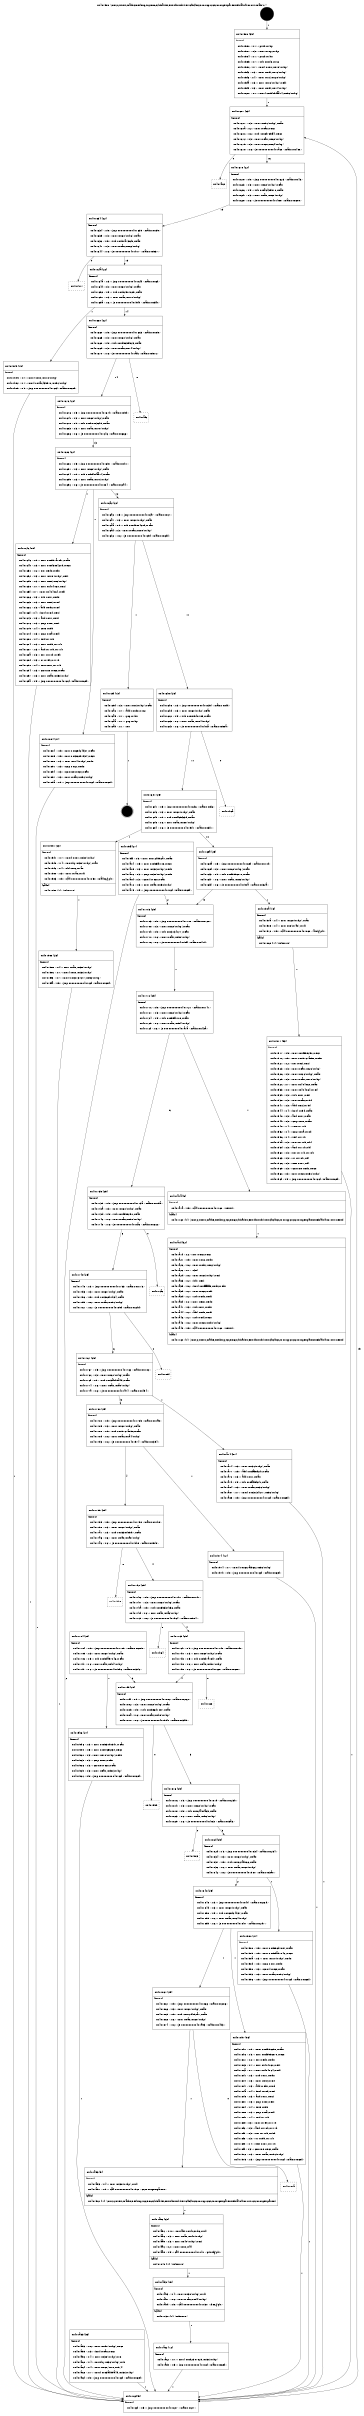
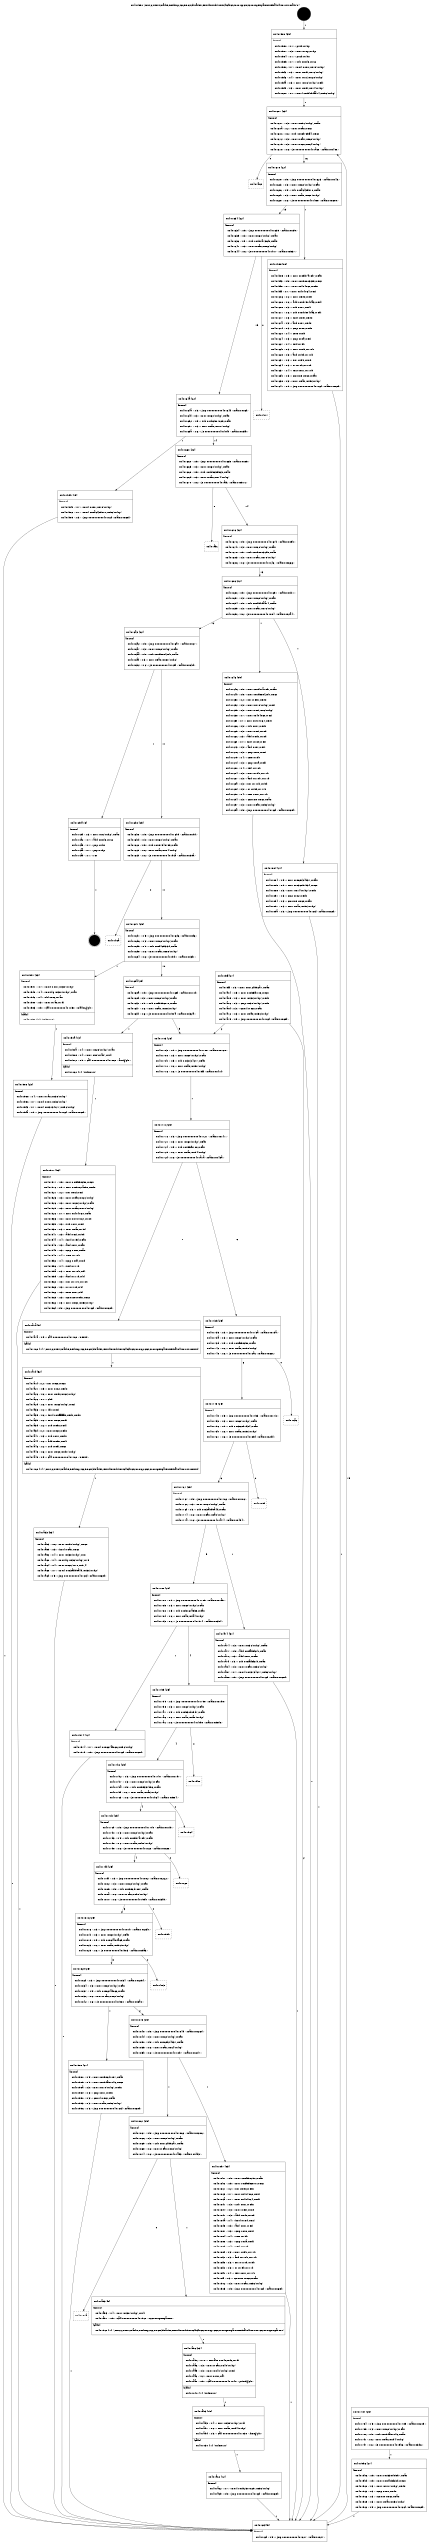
node "0x401bee [88]": added
edge "0x401a1f [52]" -> "0x401a53 [33]": added, label "1"
edge "0x4017e4 [25]" -> "0x4017fd [25]": removed, label "3"
